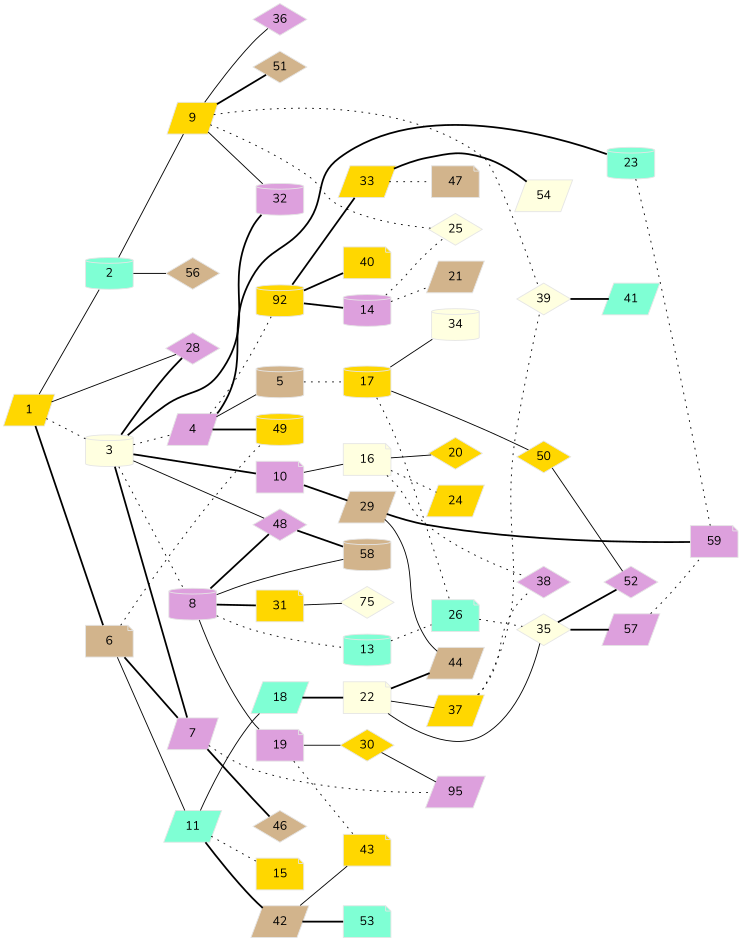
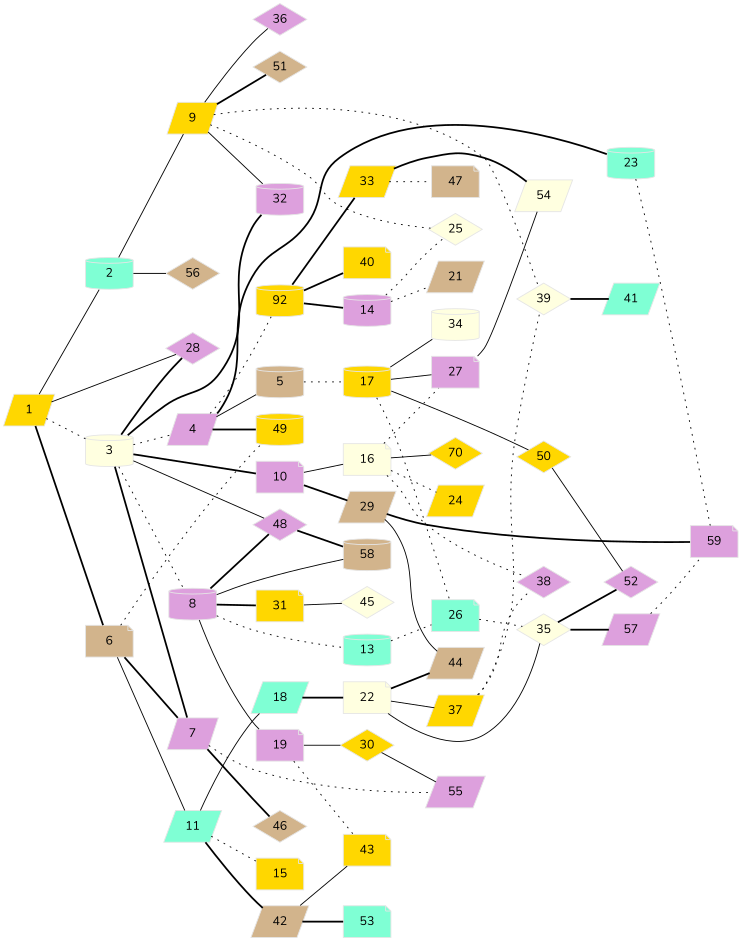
node "27": added
node "20": label "20" -> "70"
node "75": label "75" -> "45"
node "95": label "95" -> "55"
